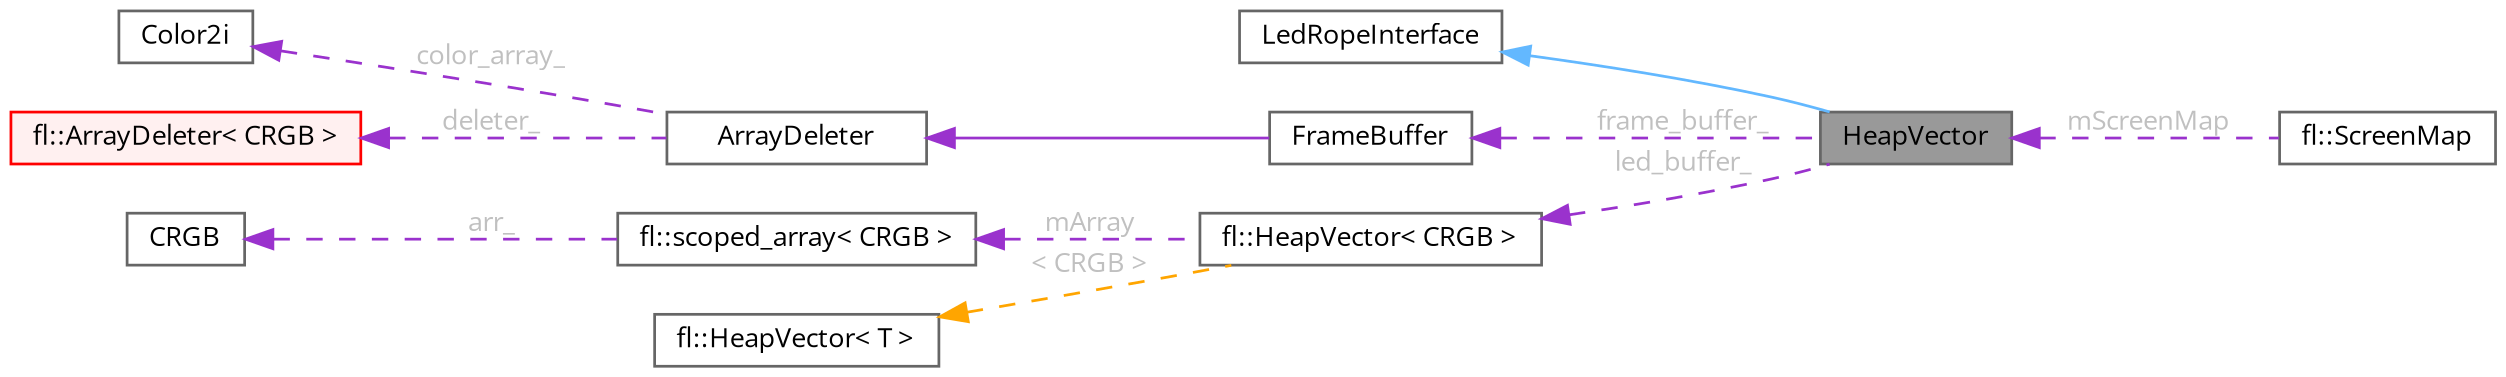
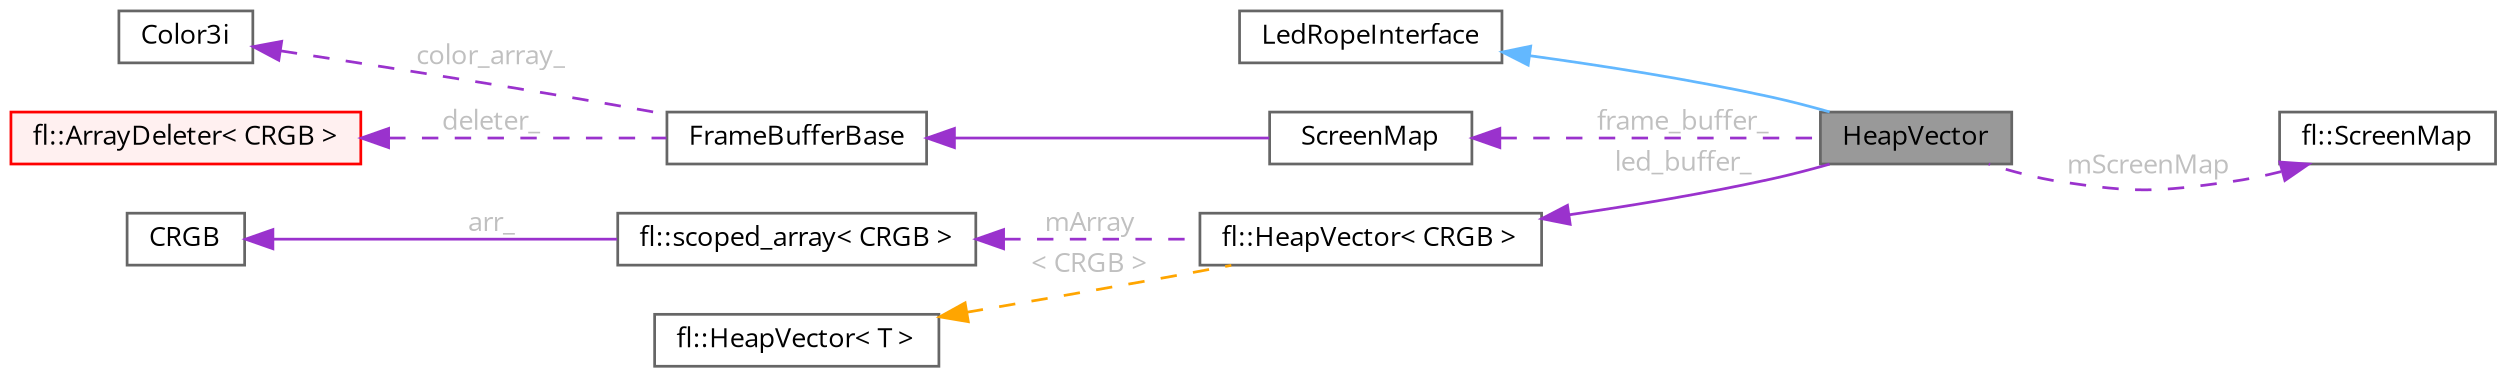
node "Color2i": label "Color2i" -> "Color3i"
node "ArrayDeleter": label "ArrayDeleter" -> "FrameBufferBase"
node "FrameBuffer": label "FrameBuffer" -> "ScreenMap"
edge "fl::ScreenMap" -> "HeapVector": reversed
edge "HeapVector" -> "fl::HeapVector< CRGB >": style dashed -> solid
edge "fl::scoped_array< CRGB >" -> "CRGB": style dashed -> solid
